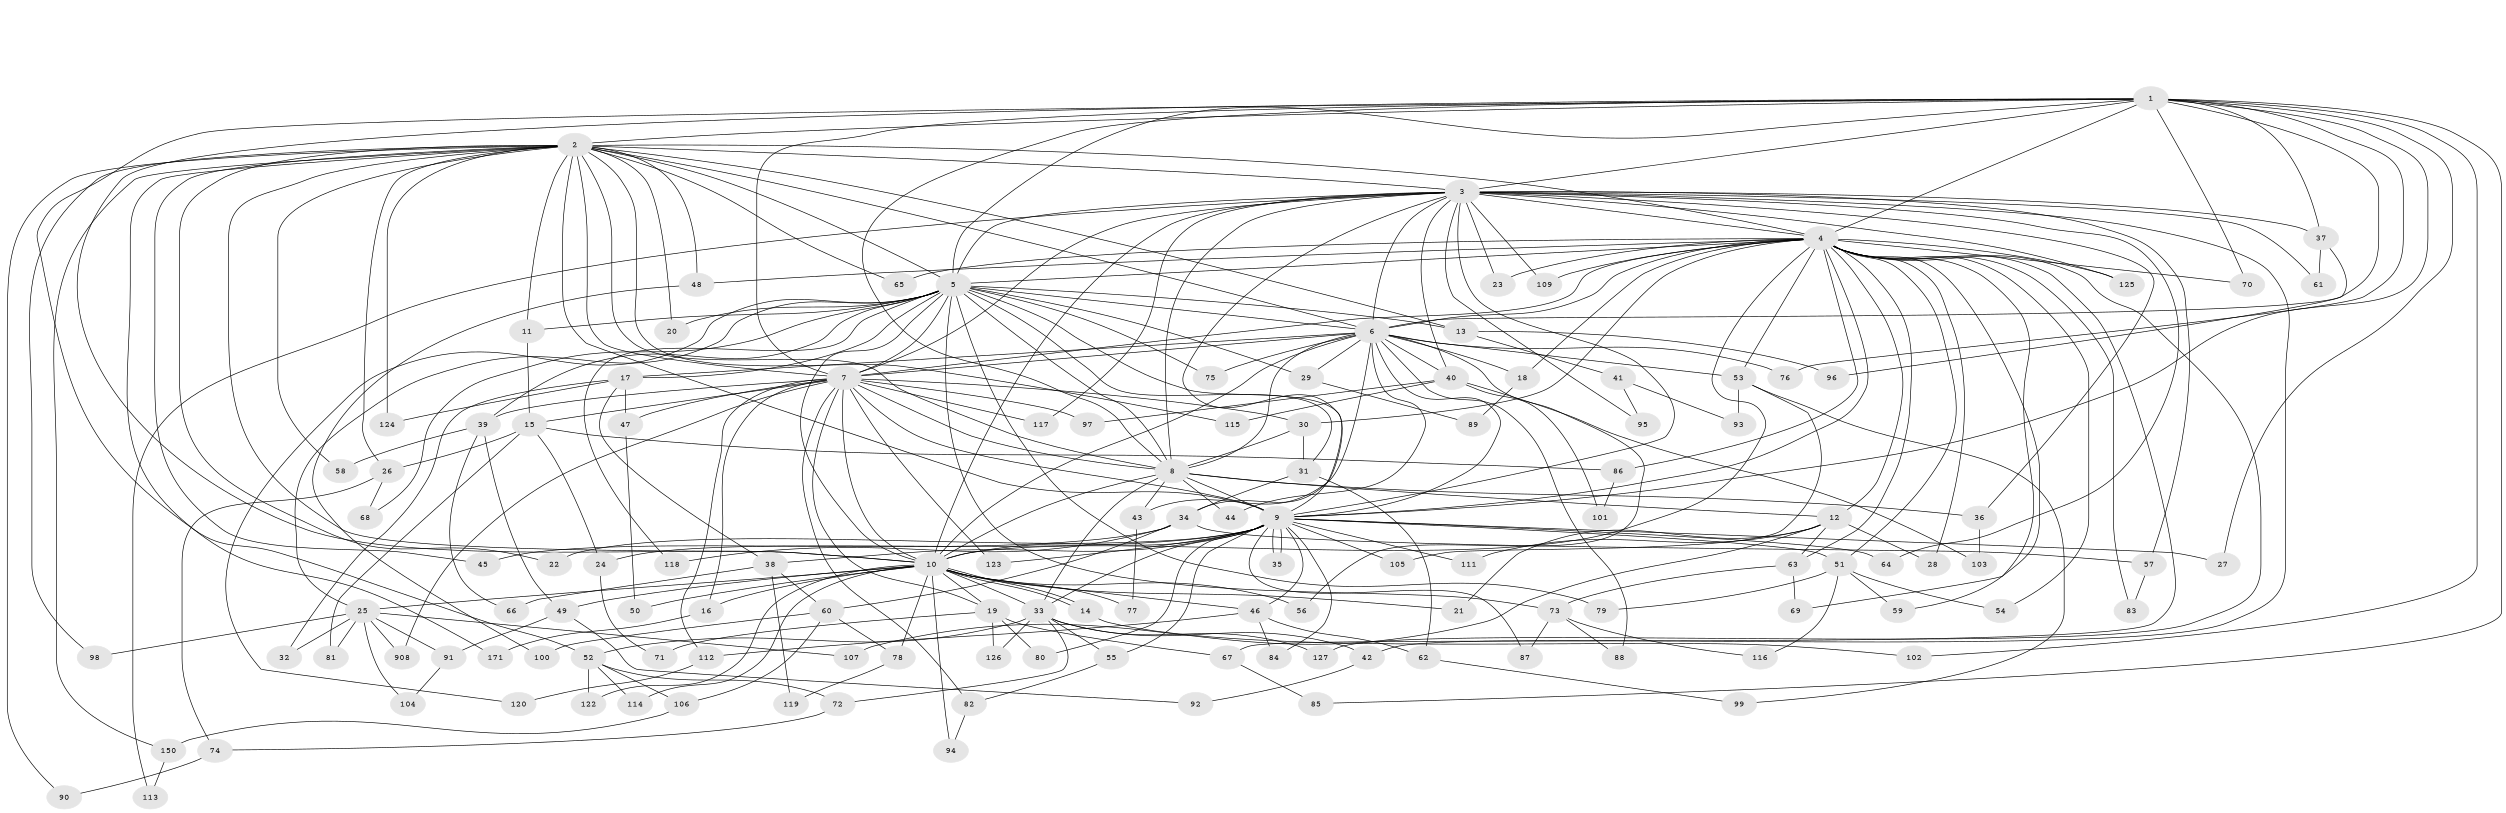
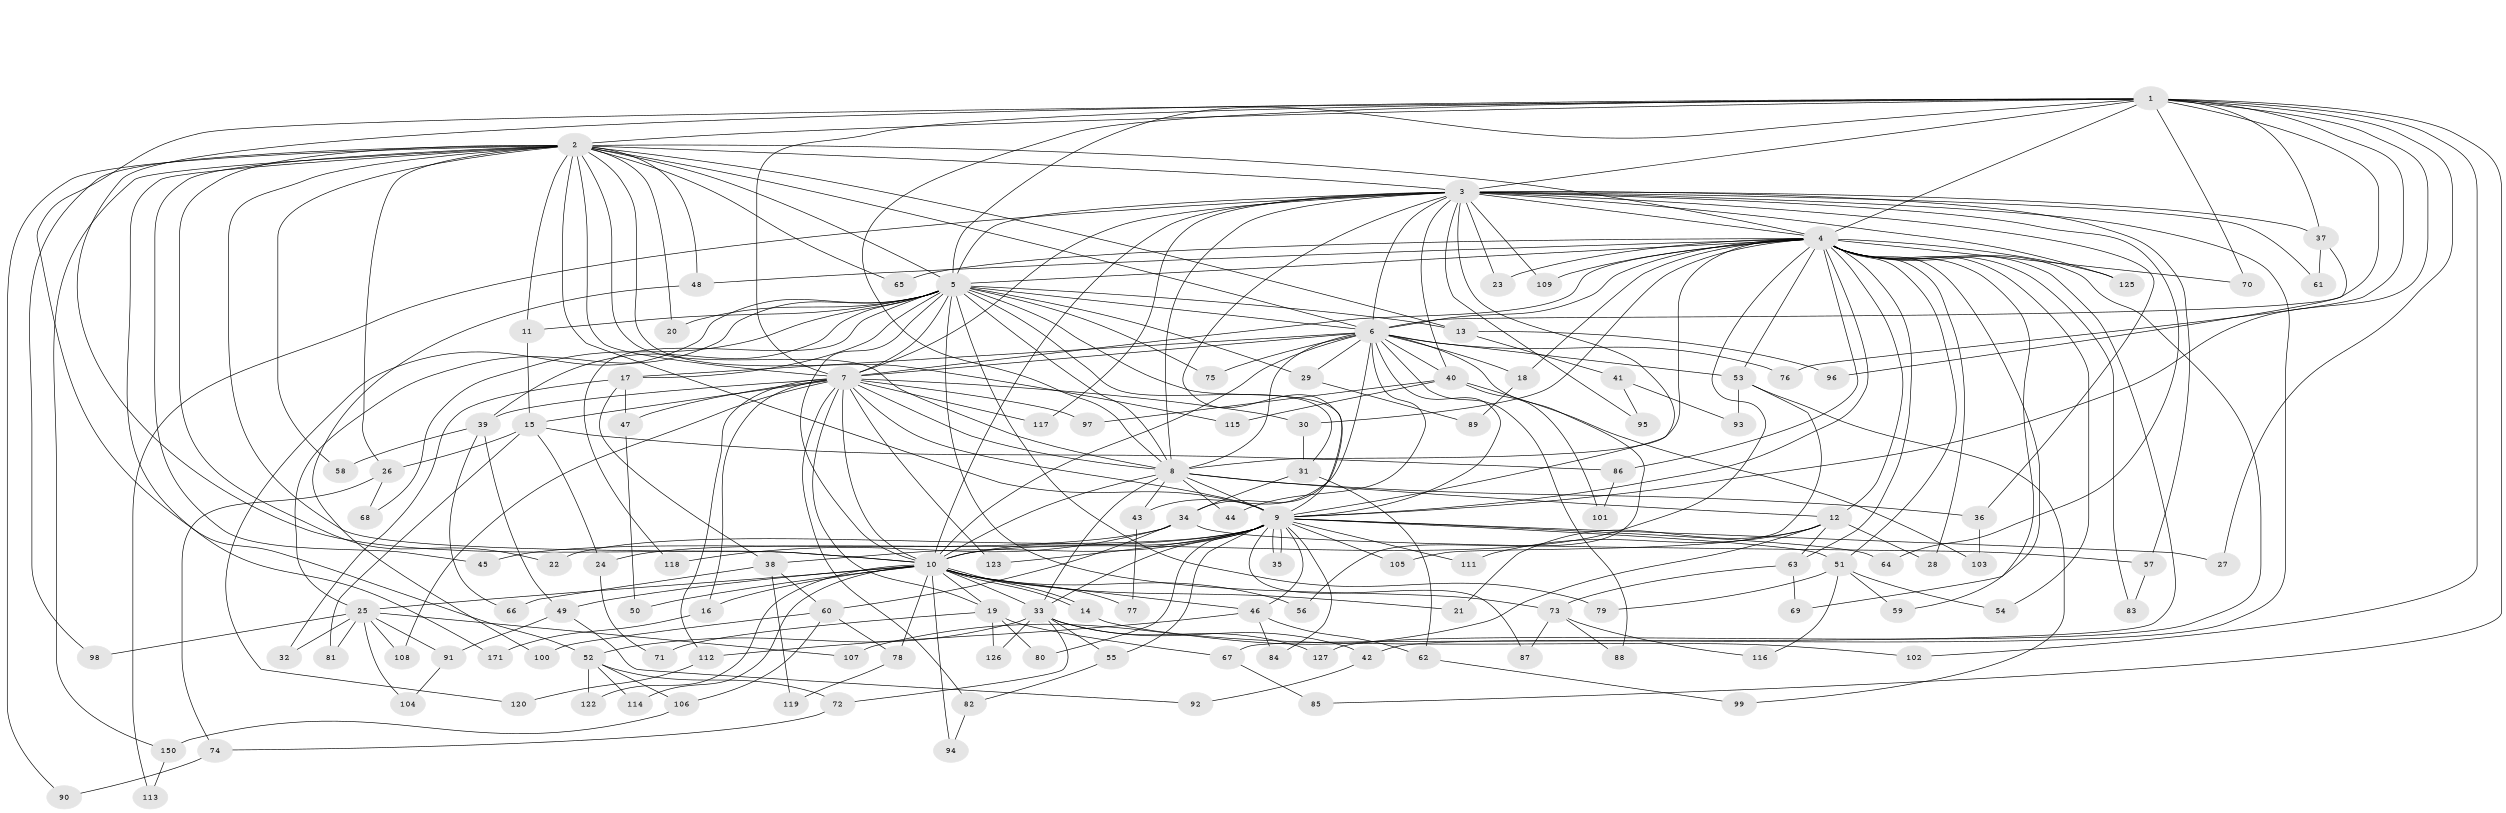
node "124": removed
edge "30" -- "8": now "4" -- "8"
node "908": label "908" -> "108"
